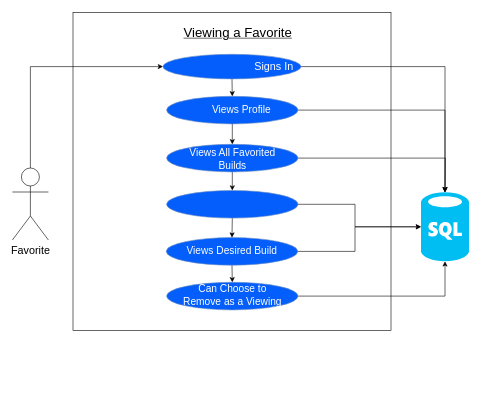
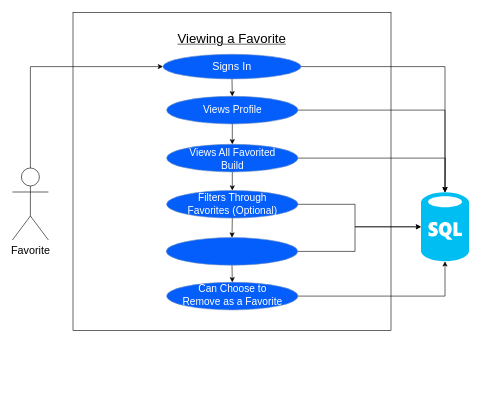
node "Viewing a Favorite": moved (238, 33) -> (232, 39)
node "Signs In": moved (274, 67) -> (232, 67)
node "Views Profile": moved (241, 110) -> (232, 110)
node "Views All Favorited Builds": label "Views All Favorited Builds" -> "Views All Favorited Build"
node "Filters Through Favorites (Optional)": added
node "Views Desired Build": removed
node "Can Choose to Remove as a Viewing": label "Can Choose to Remove as a Viewing" -> "Can Choose to Remove as a Favorite"
